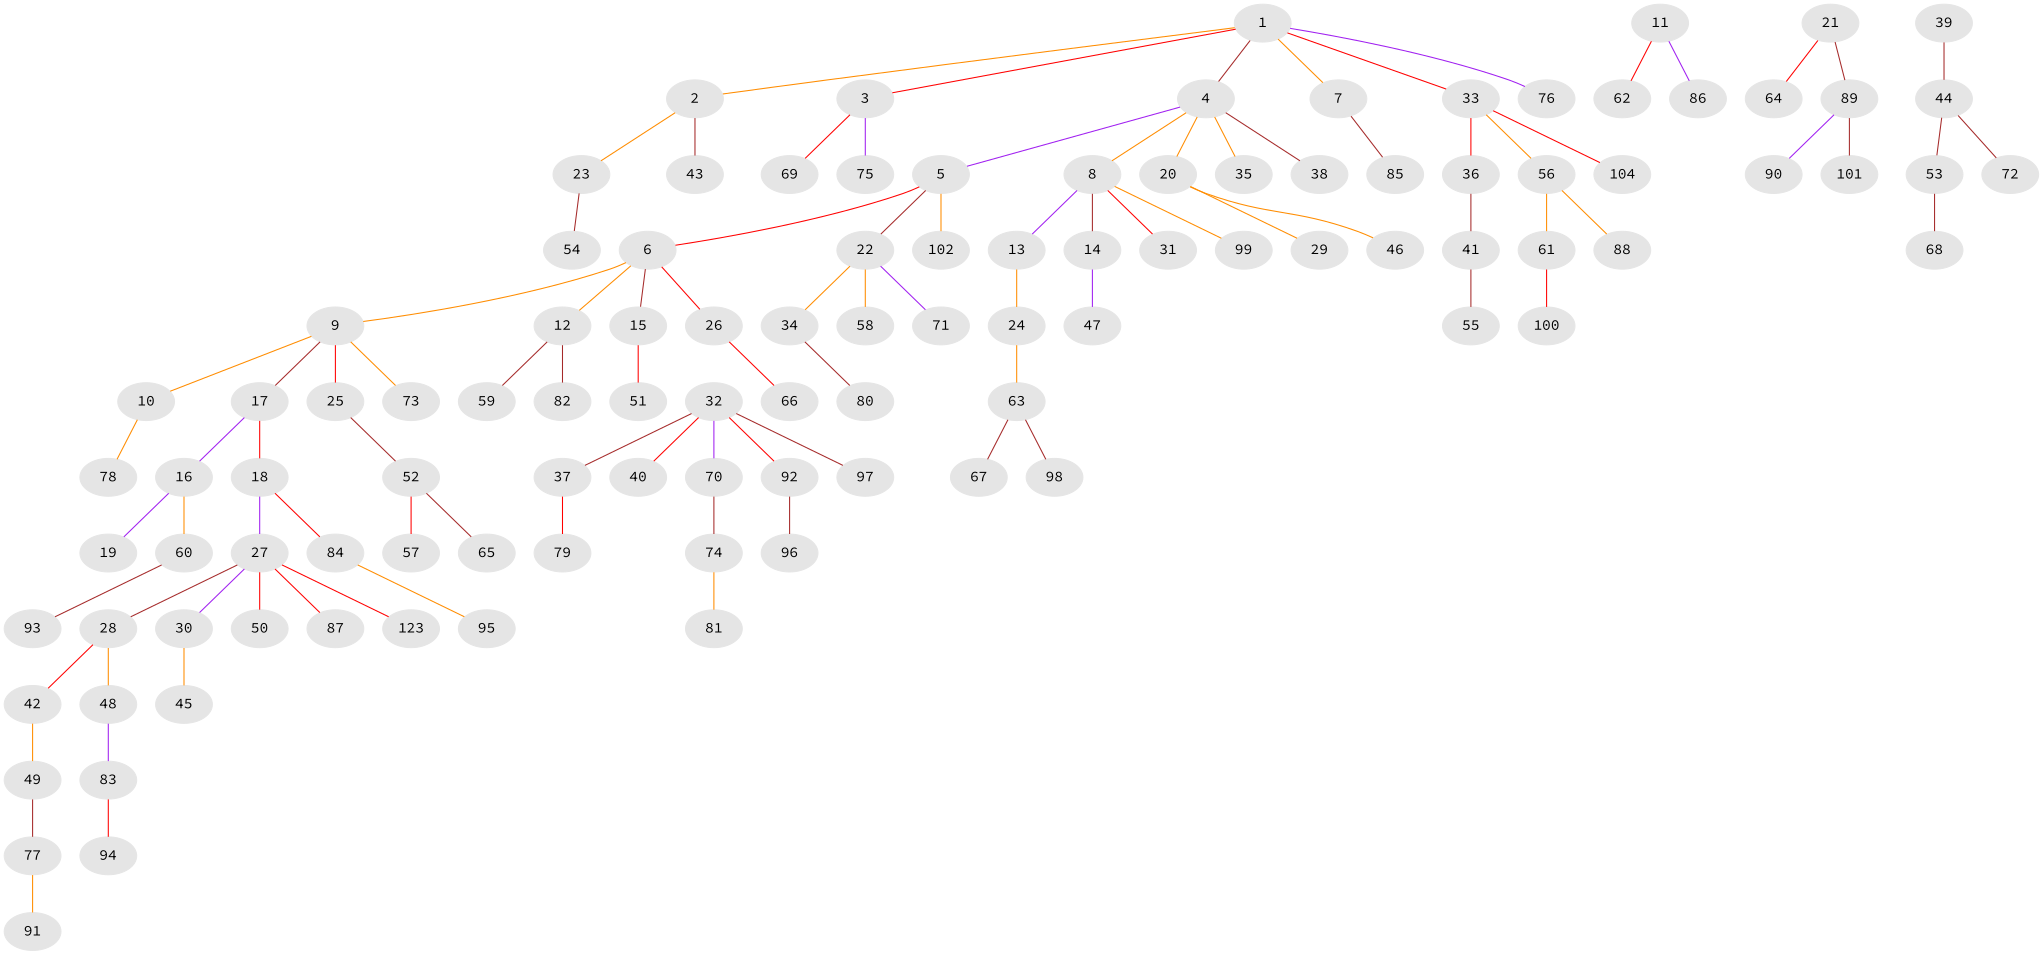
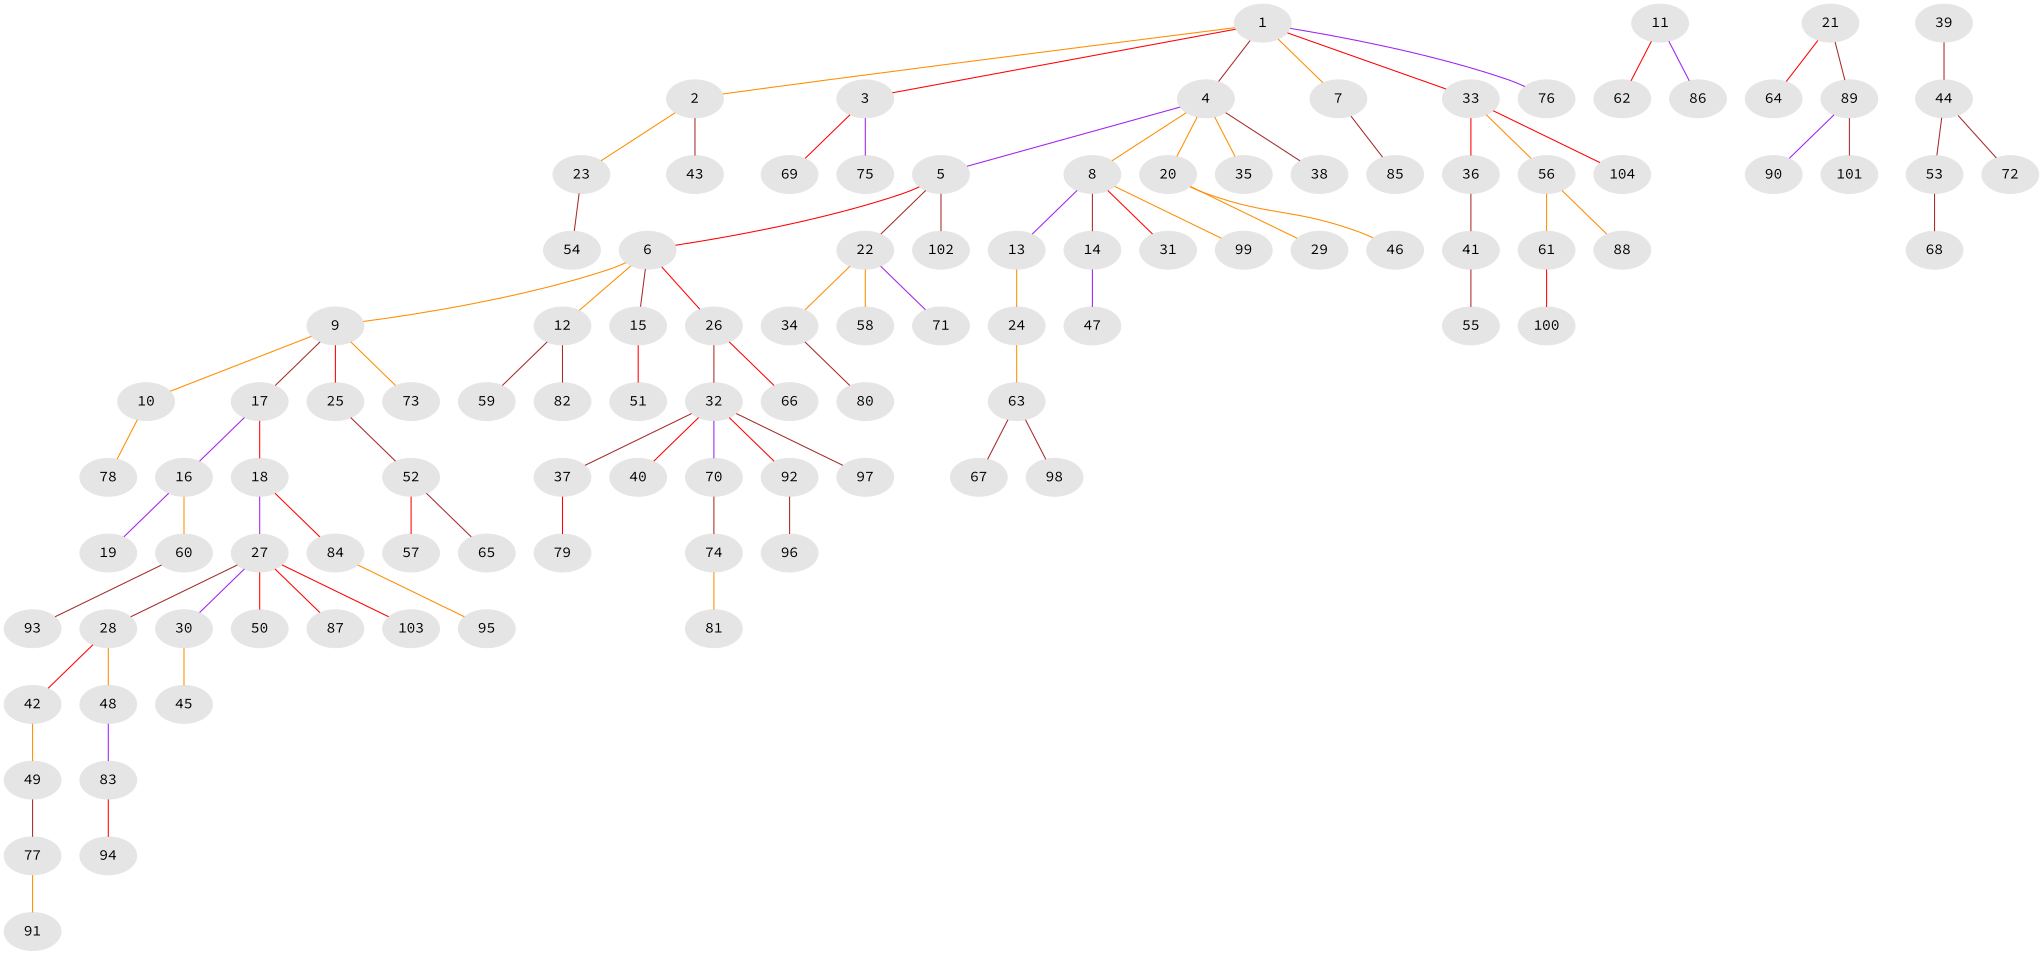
edge "5" -- "102": color darkorange -> brown
edge "26" -- "32": added
node "123": label "123" -> "103"
